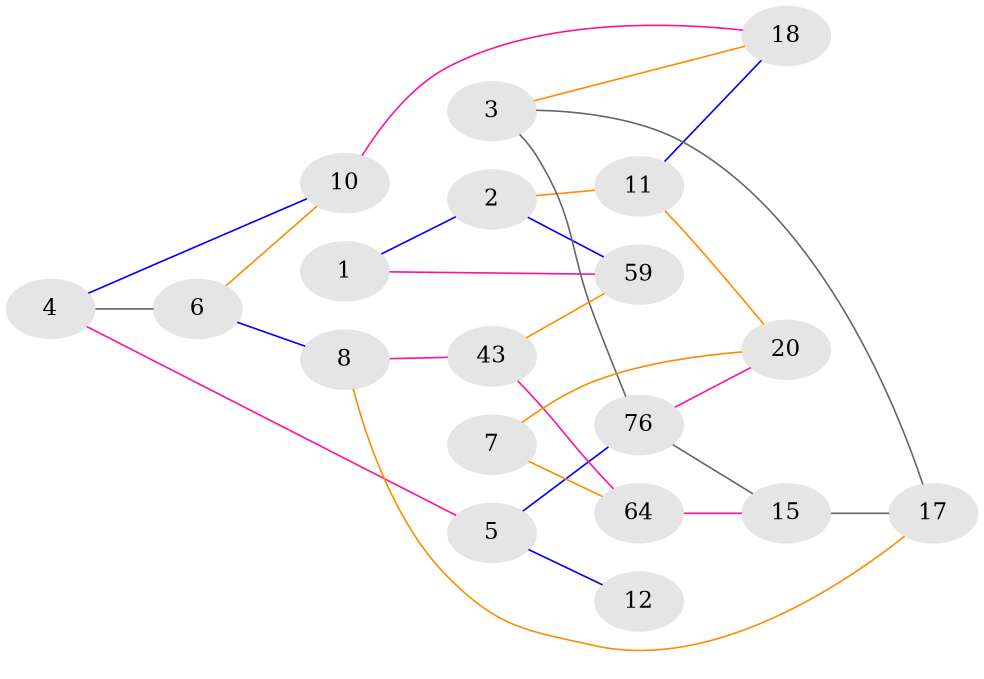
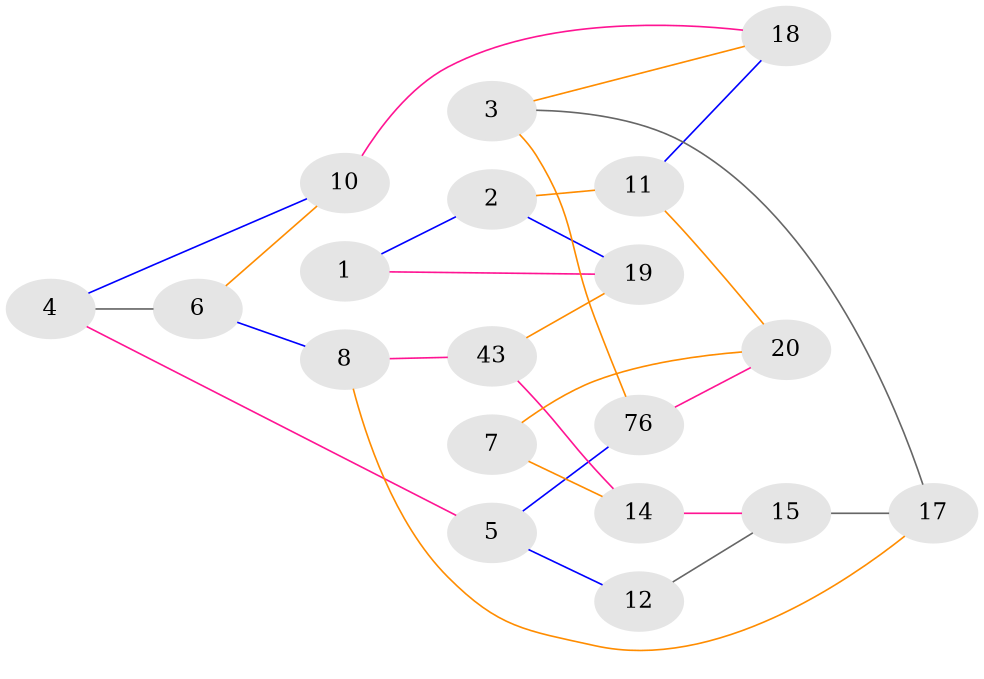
edge "3" -- "76": color gray40 -> darkorange
node "59": label "59" -> "19"
edge "76" -- "15": now "12" -- "15"
node "64": label "64" -> "14"
